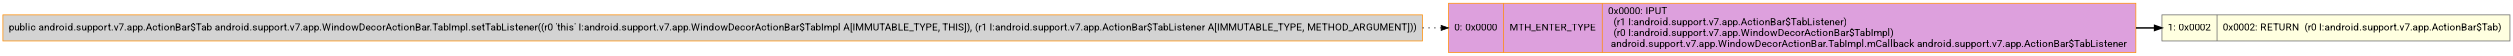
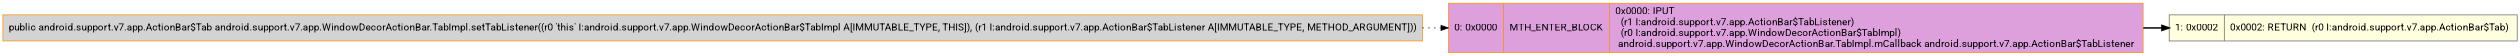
node "0: 0x0000": text "MTH_ENTER_TYPE" -> "MTH_ENTER_BLOCK"
